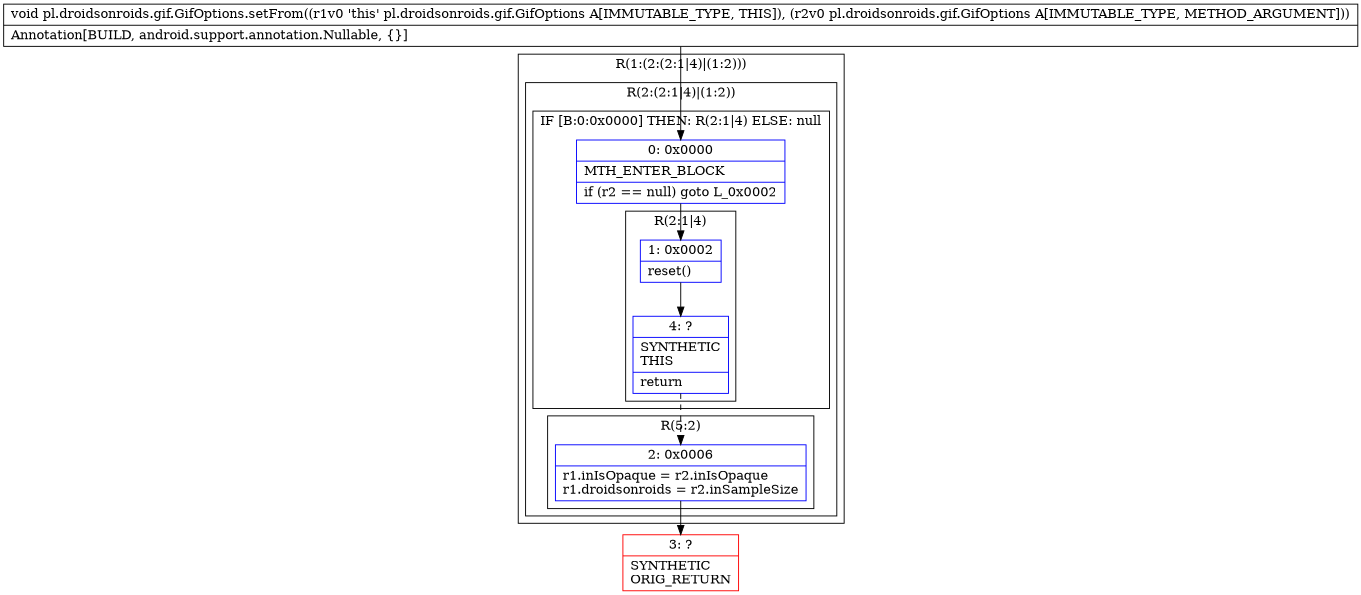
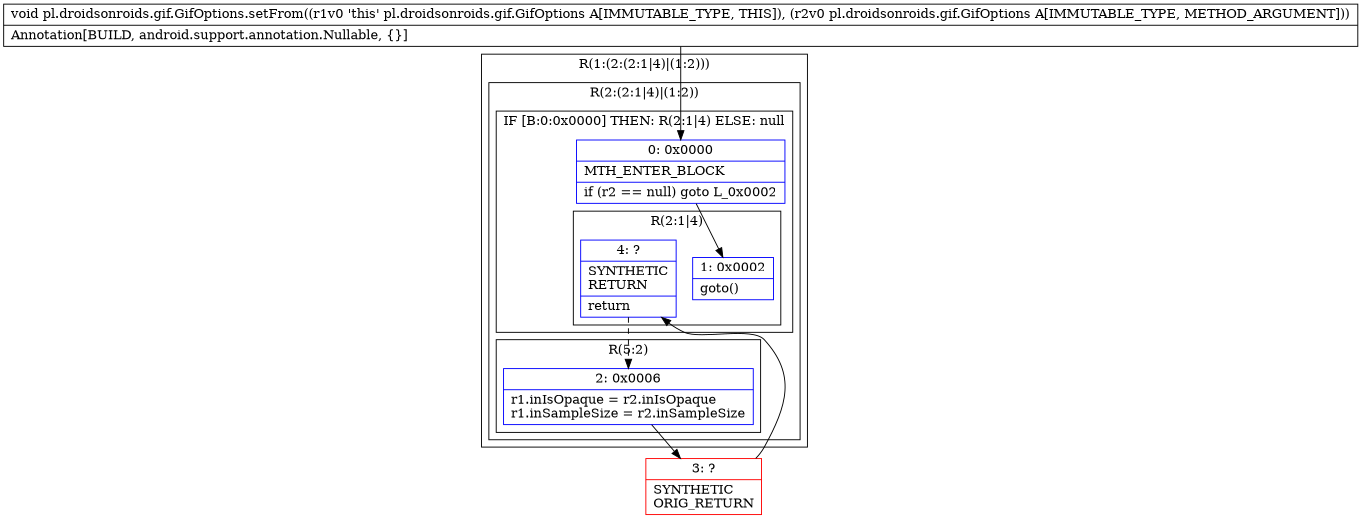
node "1: 0x0002": text "reset()" -> "goto()"
edge "1: 0x0002" -> "4: ?": now "3: ?" -> "4: ?"
node "4: ?": text "THIS" -> "RETURN"
node "2: 0x0006": text "r1.droidsonroids = r2.inSampleSize" -> "r1.inSampleSize = r2.inSampleSize"
